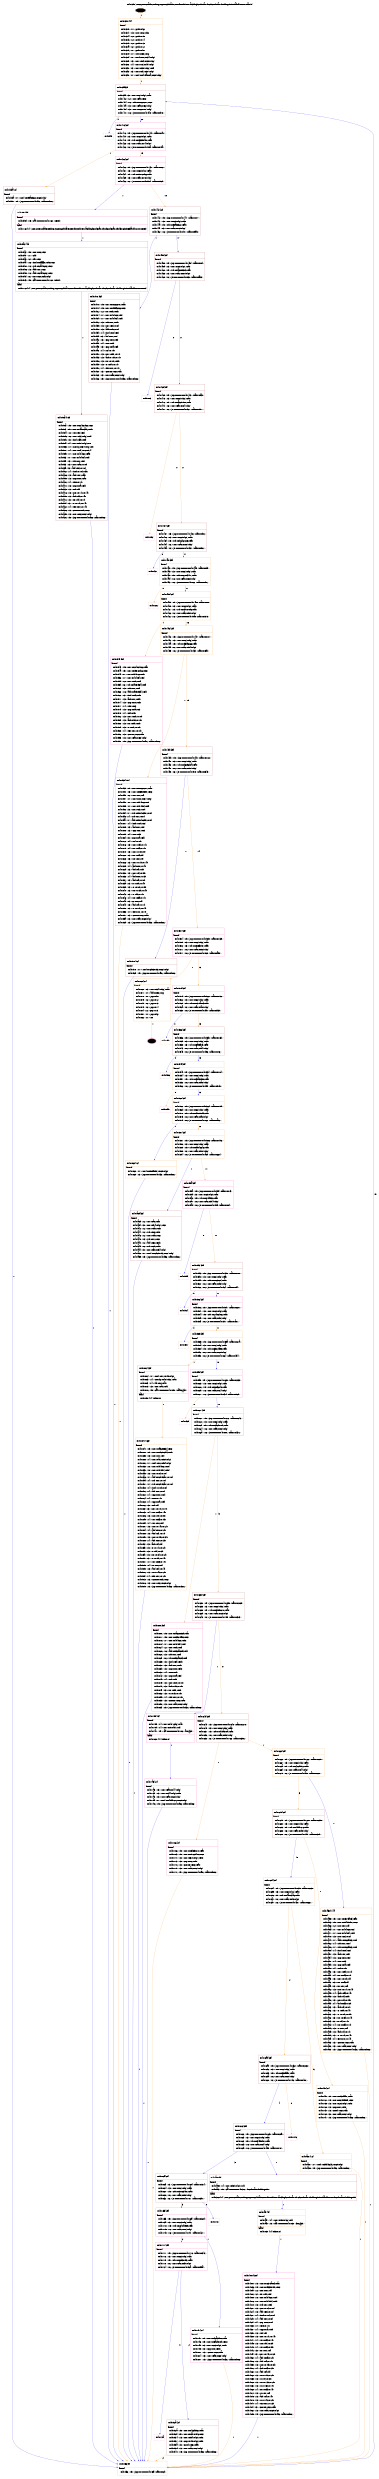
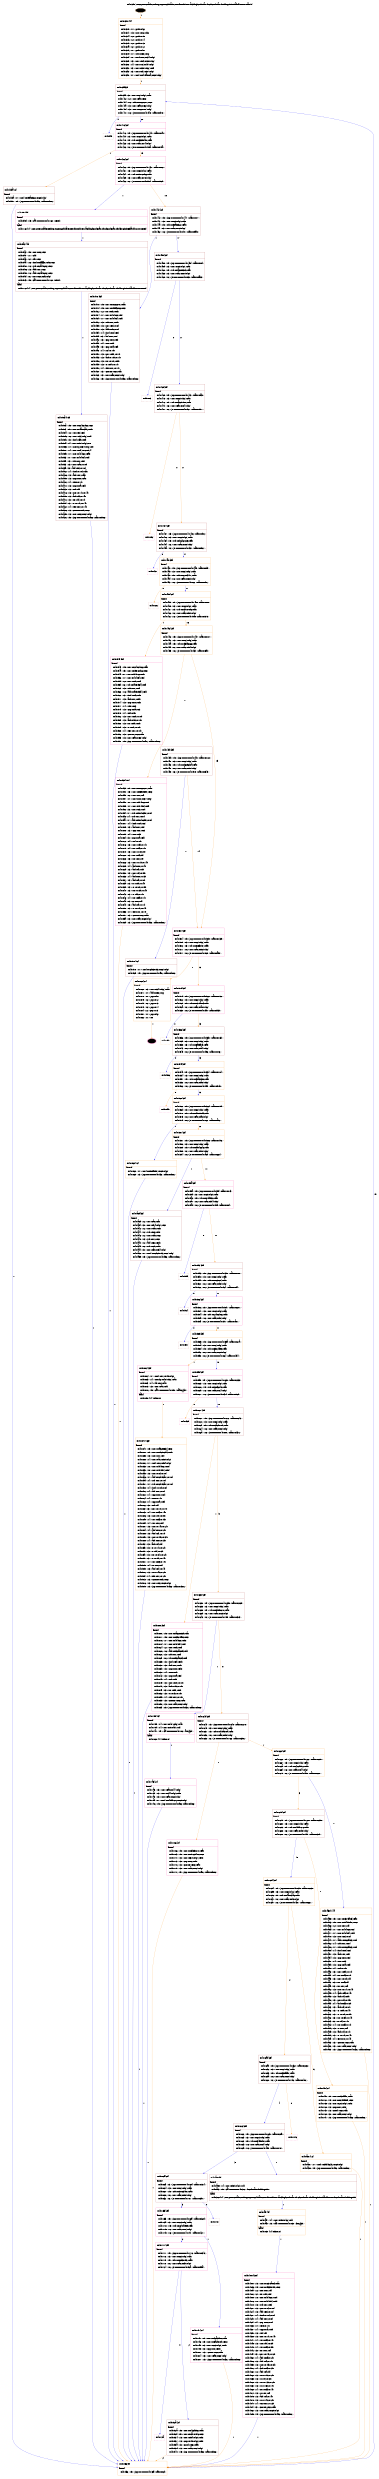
edge "0x4014d2 [25]" -> "0x4014eb [25]": now "0x4014d2 [25]" -> "0x401504 [25]"
